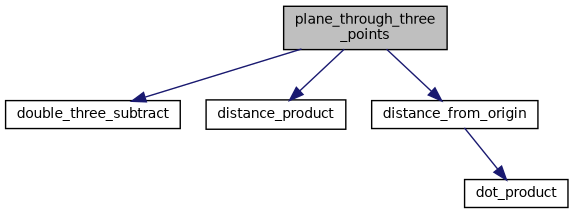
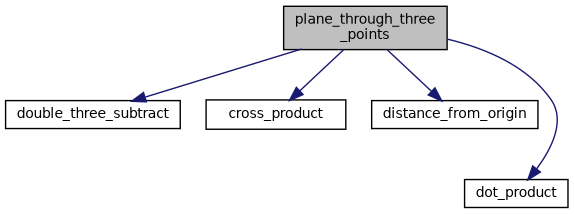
node "distance_product": label "distance_product" -> "cross_product"
edge "distance_from_origin" -> "dot_product": now "plane_through_three _points" -> "dot_product"
